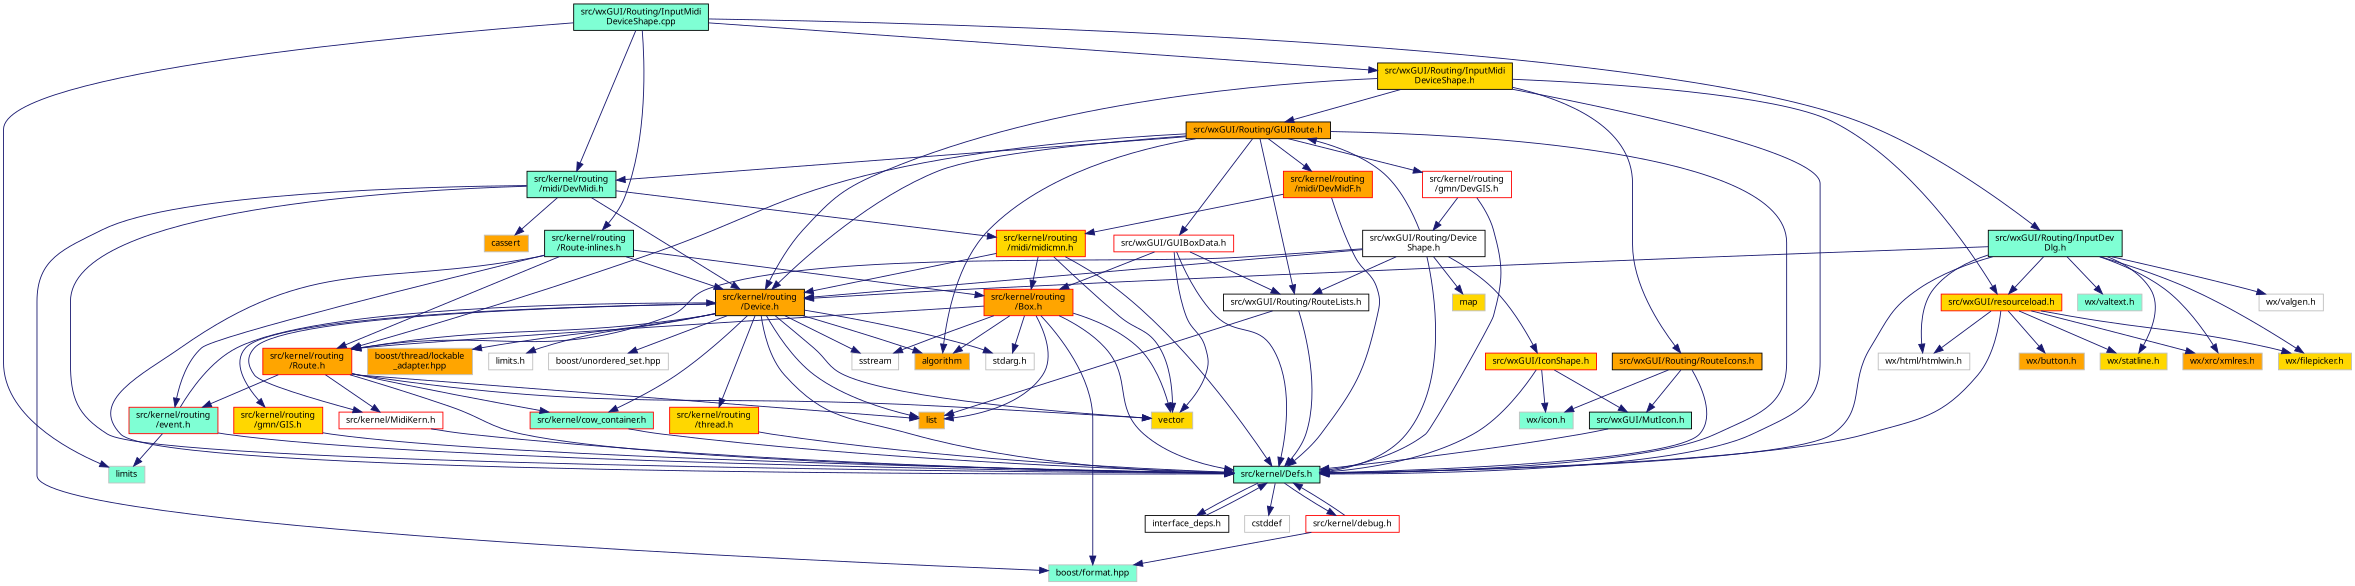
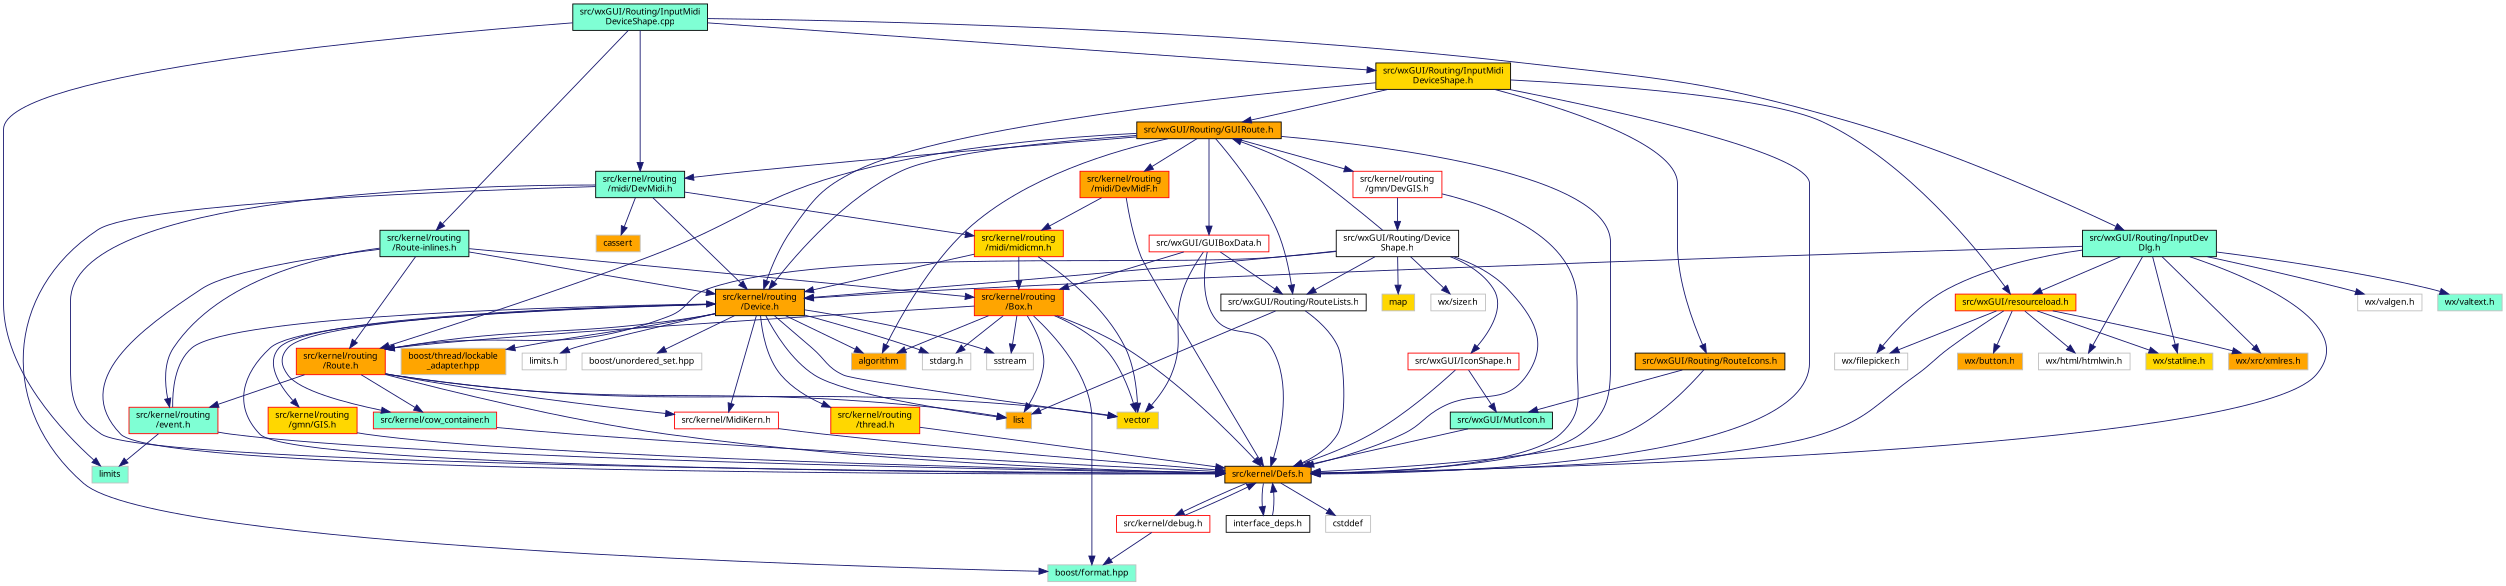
node "wx/sizer.h": added
edge "src/kernel/routing /midi/midicmn.h" -> "src/kernel/Defs.h": removed
node "src/wxGUI/IconShape.h": fillcolor gold -> white
node "wx/filepicker.h": fillcolor gold -> white
node "wx/icon.h": removed
node "src/kernel/Defs.h": fillcolor aquamarine -> orange
